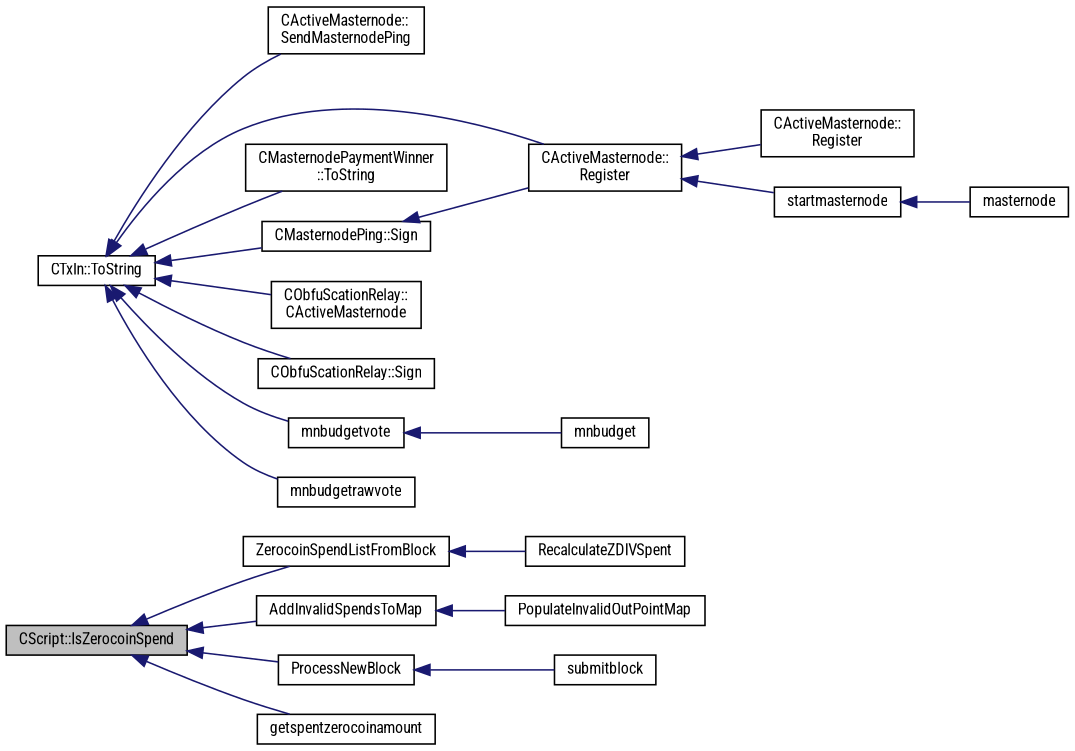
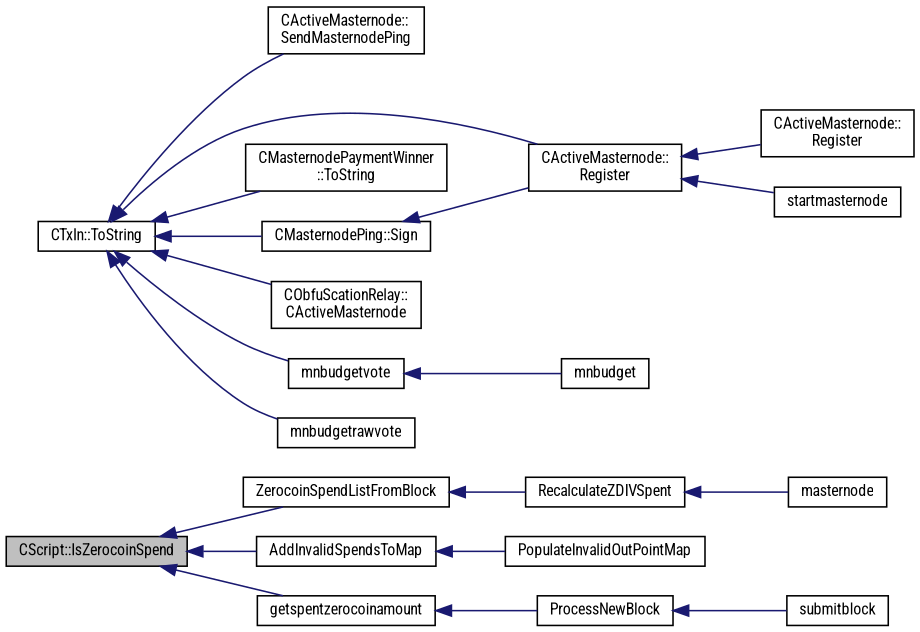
edge "masternode" -> "startmasternode": now "masternode" -> "RecalculateZDIVSpent"
node "CObfuScationRelay::Sign": removed
edge "ProcessNewBlock" -> "CScript::IsZerocoinSpend": now "ProcessNewBlock" -> "getspentzerocoinamount"
